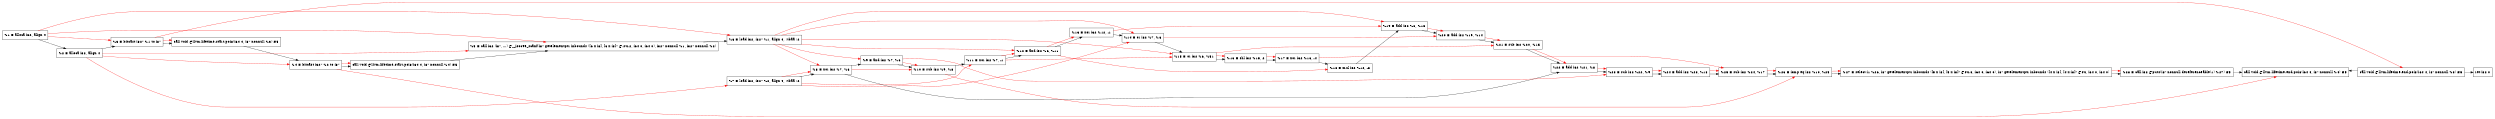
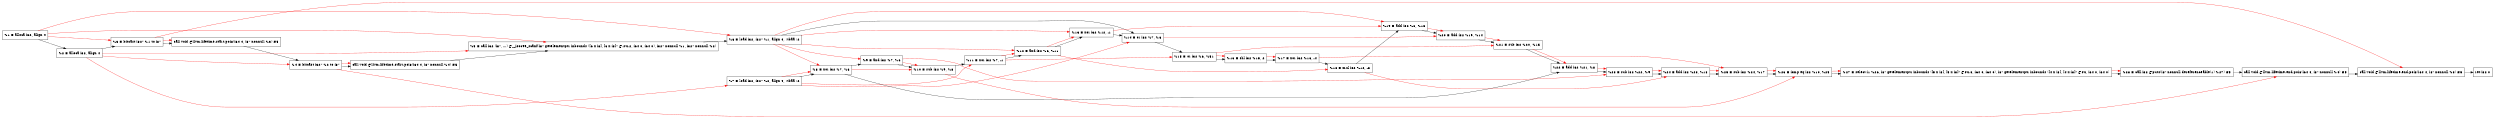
edge "%6 = load i32, i32* %1, align 4, !tbaa !2" -> "%14 = or i32 %7, %6": color red -> black
edge "%6 = load i32, i32* %1, align 4, !tbaa !2" -> "%15 = or i32 %6, %51": now "%6 = load i32, i32* %1, align 4, !tbaa !2" -> "%13 = xor i32 %12, -1"
edge "call void @llvm.lifetime.end.p0i8(i64 4, i8* nonnull %3) #5" -> "call void @llvm.lifetime.end.p0i8(i64 4, i8* nonnull %4) #5": reversed
edge "%18 = mul i32 %12, -3" -> "%24 = add i32 %23, %18": added
